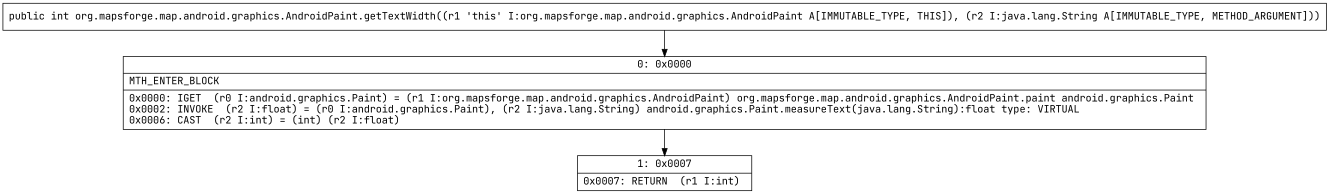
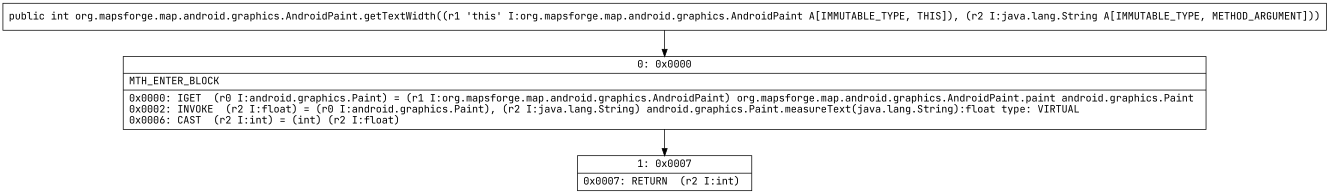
node "1: 0x0007": text "0x0007: RETURN  (r1 I:int)" -> "0x0007: RETURN  (r2 I:int)"
